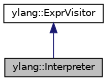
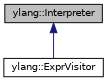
edge "ylang::Interpreter" -> "ylang::ExprVisitor": reversed
